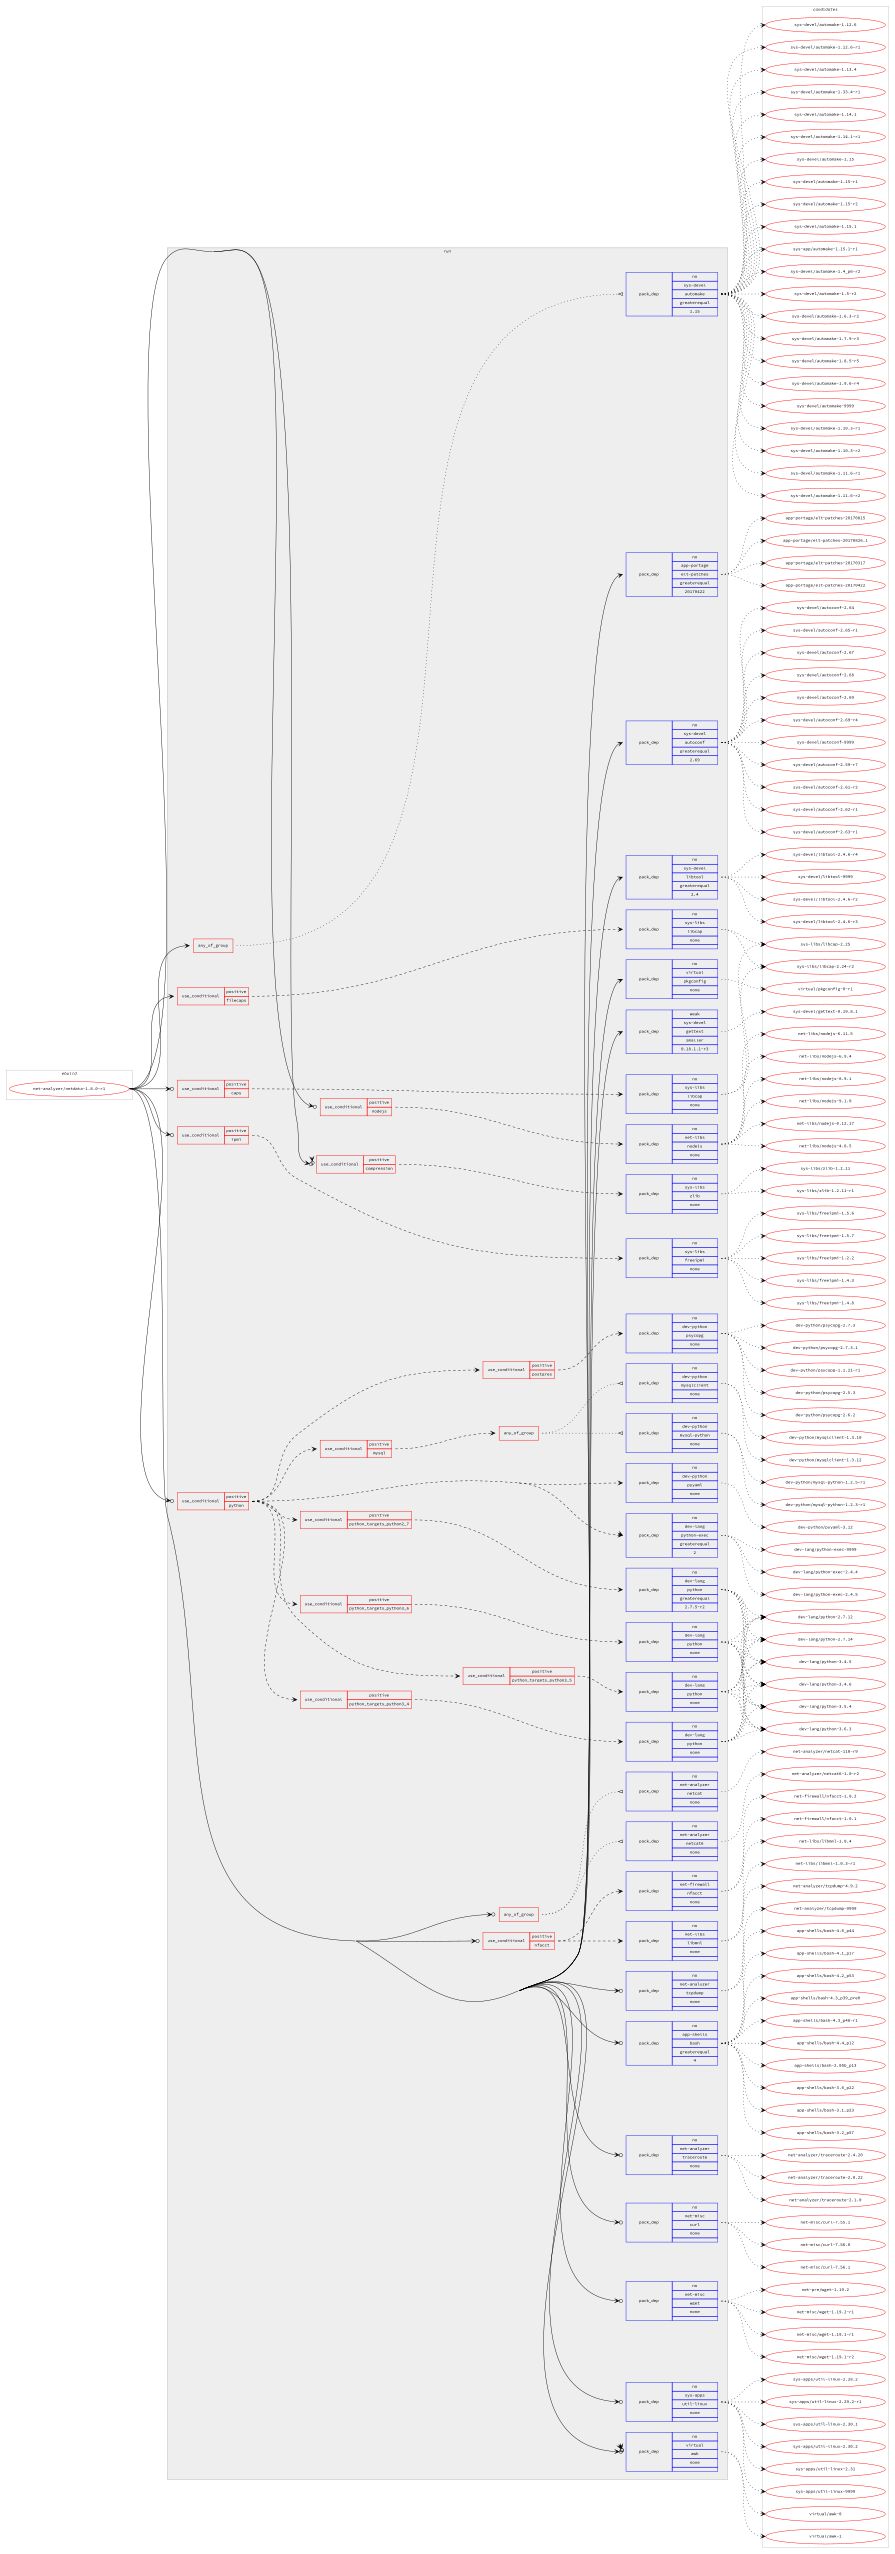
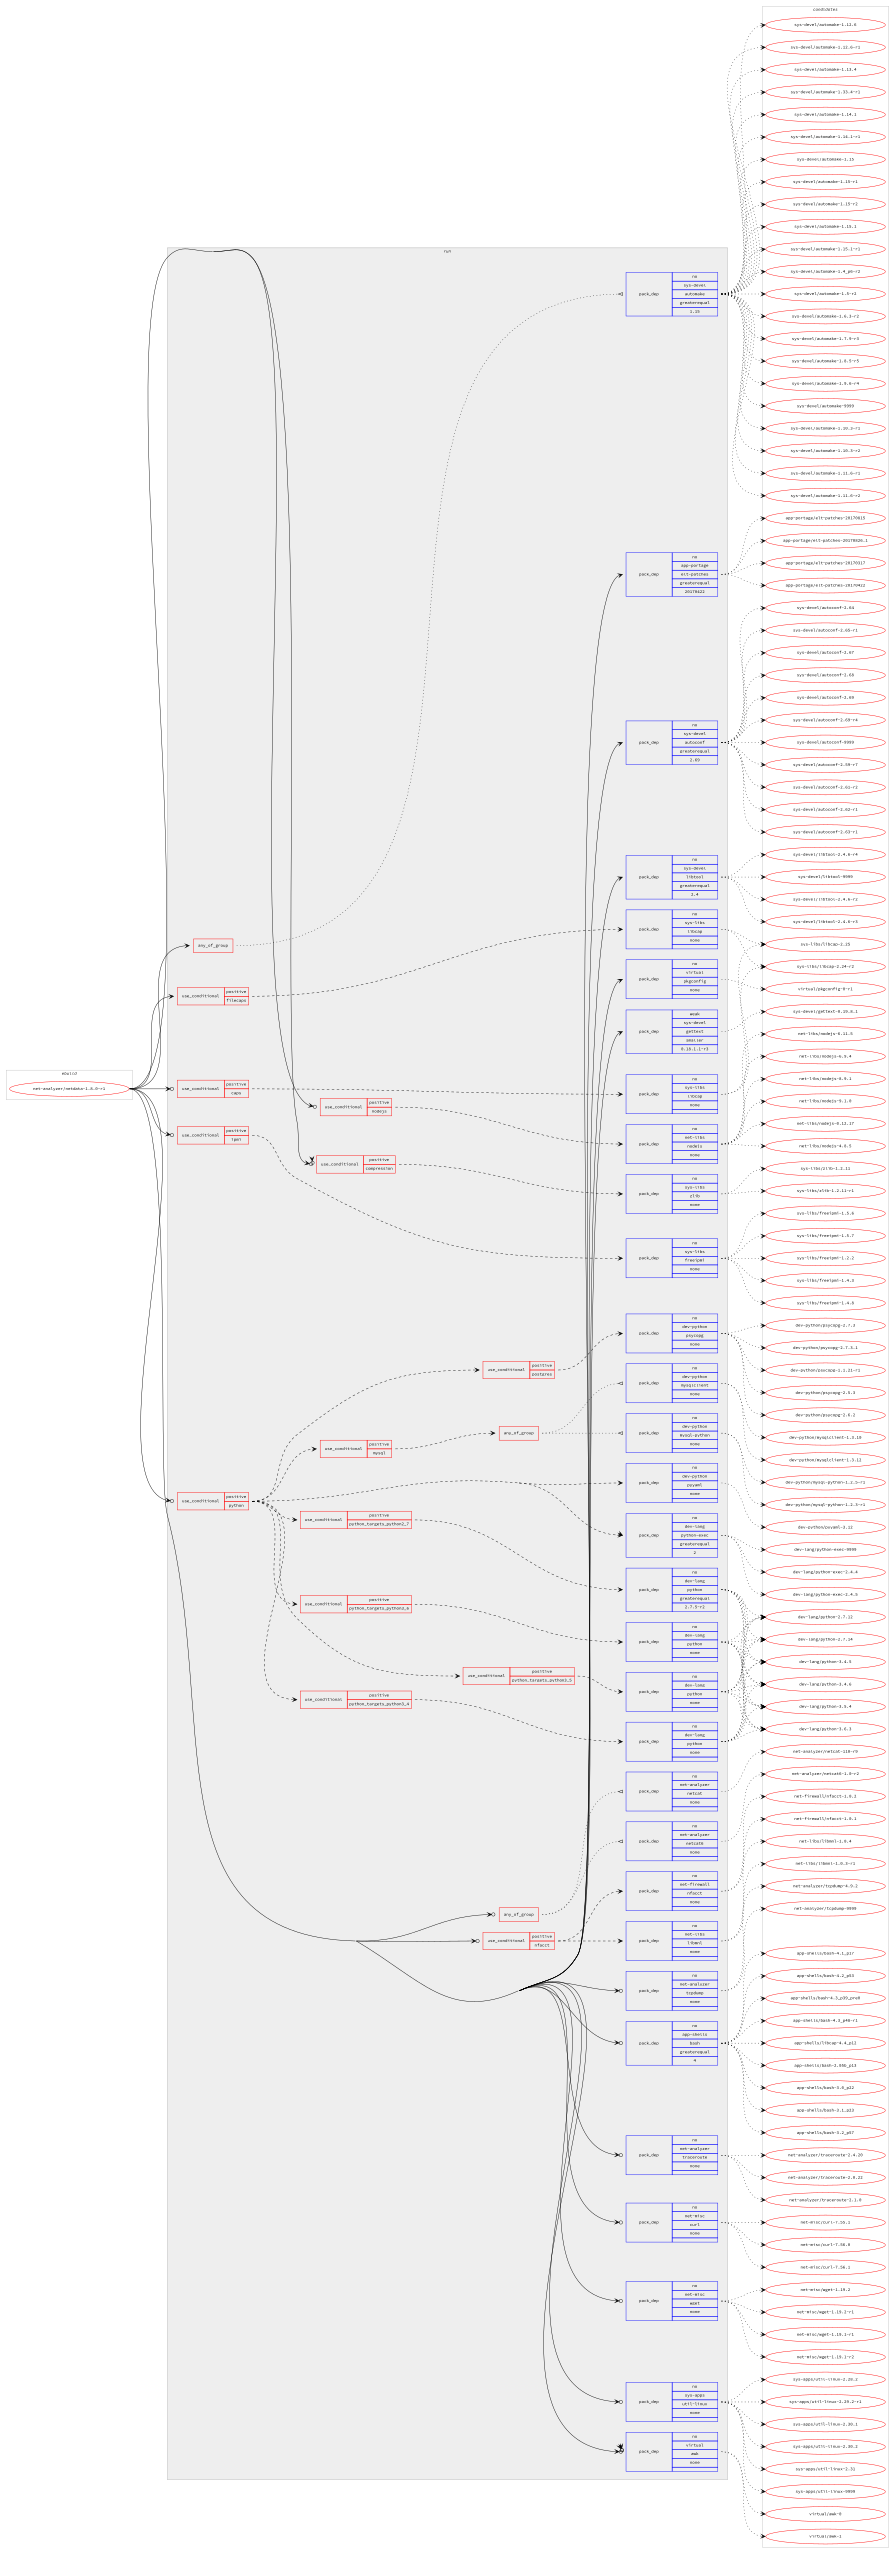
node "sys-app/automake-1.15.1-r1": label "sys-app/automake-1.15.1-r1" -> "sys-devel/automake-1.15.1-r1"
node "app-shells/bash-4.0_p44": removed
node "app-shells/bash-4.4_p12": label "app-shells/bash-4.4_p12" -> "app-shells/libcap-4.4_p12"
node "net-pre/wget-1.19.2": label "net-pre/wget-1.19.2" -> "net-misc/wget-1.19.2"
